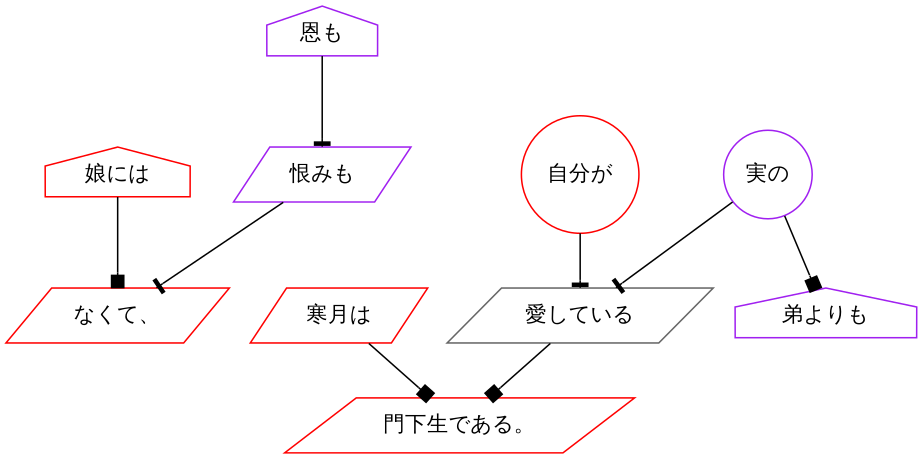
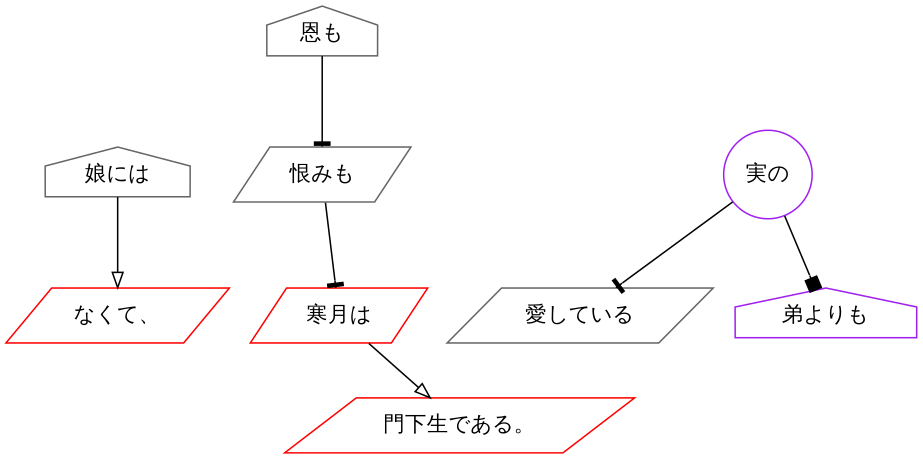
node "恩も": color purple -> gray40
node "娘には": color red -> gray40
node "恨みも": color purple -> gray40
node "自分が": removed
edge "娘には" -> "なくて、": arrowhead box -> onormal
edge "恨みも" -> "なくて、": now "恨みも" -> "寒月は"
edge "寒月は" -> "門下生である。": arrowhead box -> onormal
edge "愛している" -> "門下生である。": removed
